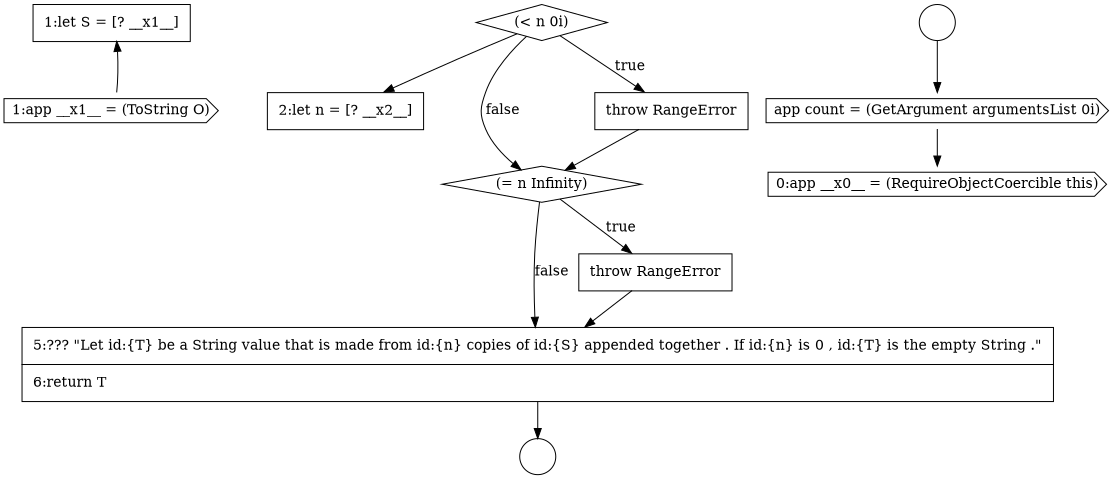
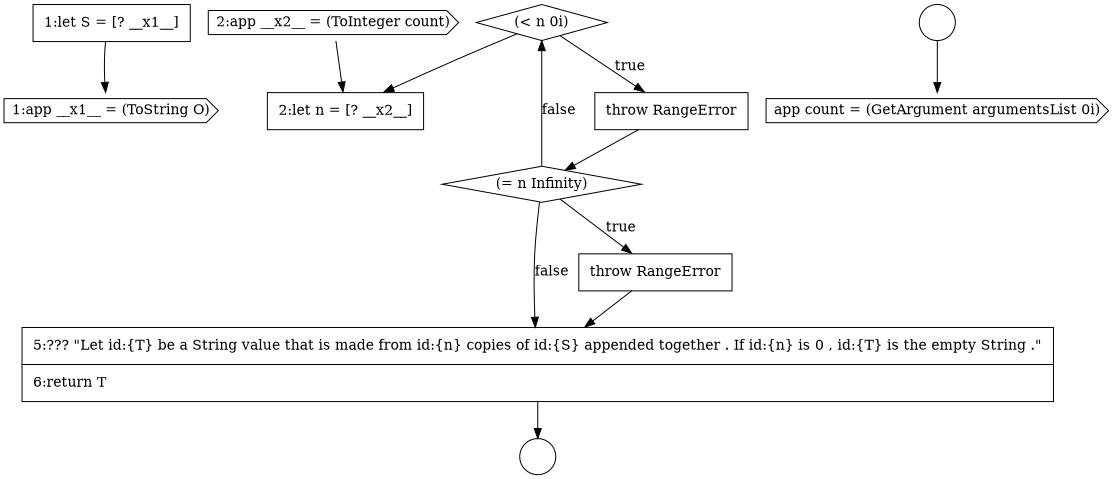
node "2:app __x2__ = (ToInteger count)": added
edge "1:app __x1__ = (ToString O)" -> "1:let S = [? __x1__]": reversed
edge "(< n 0i)" -> "(= n Infinity)": reversed
node "0:app __x0__ = (RequireObjectCoercible this)": removed
